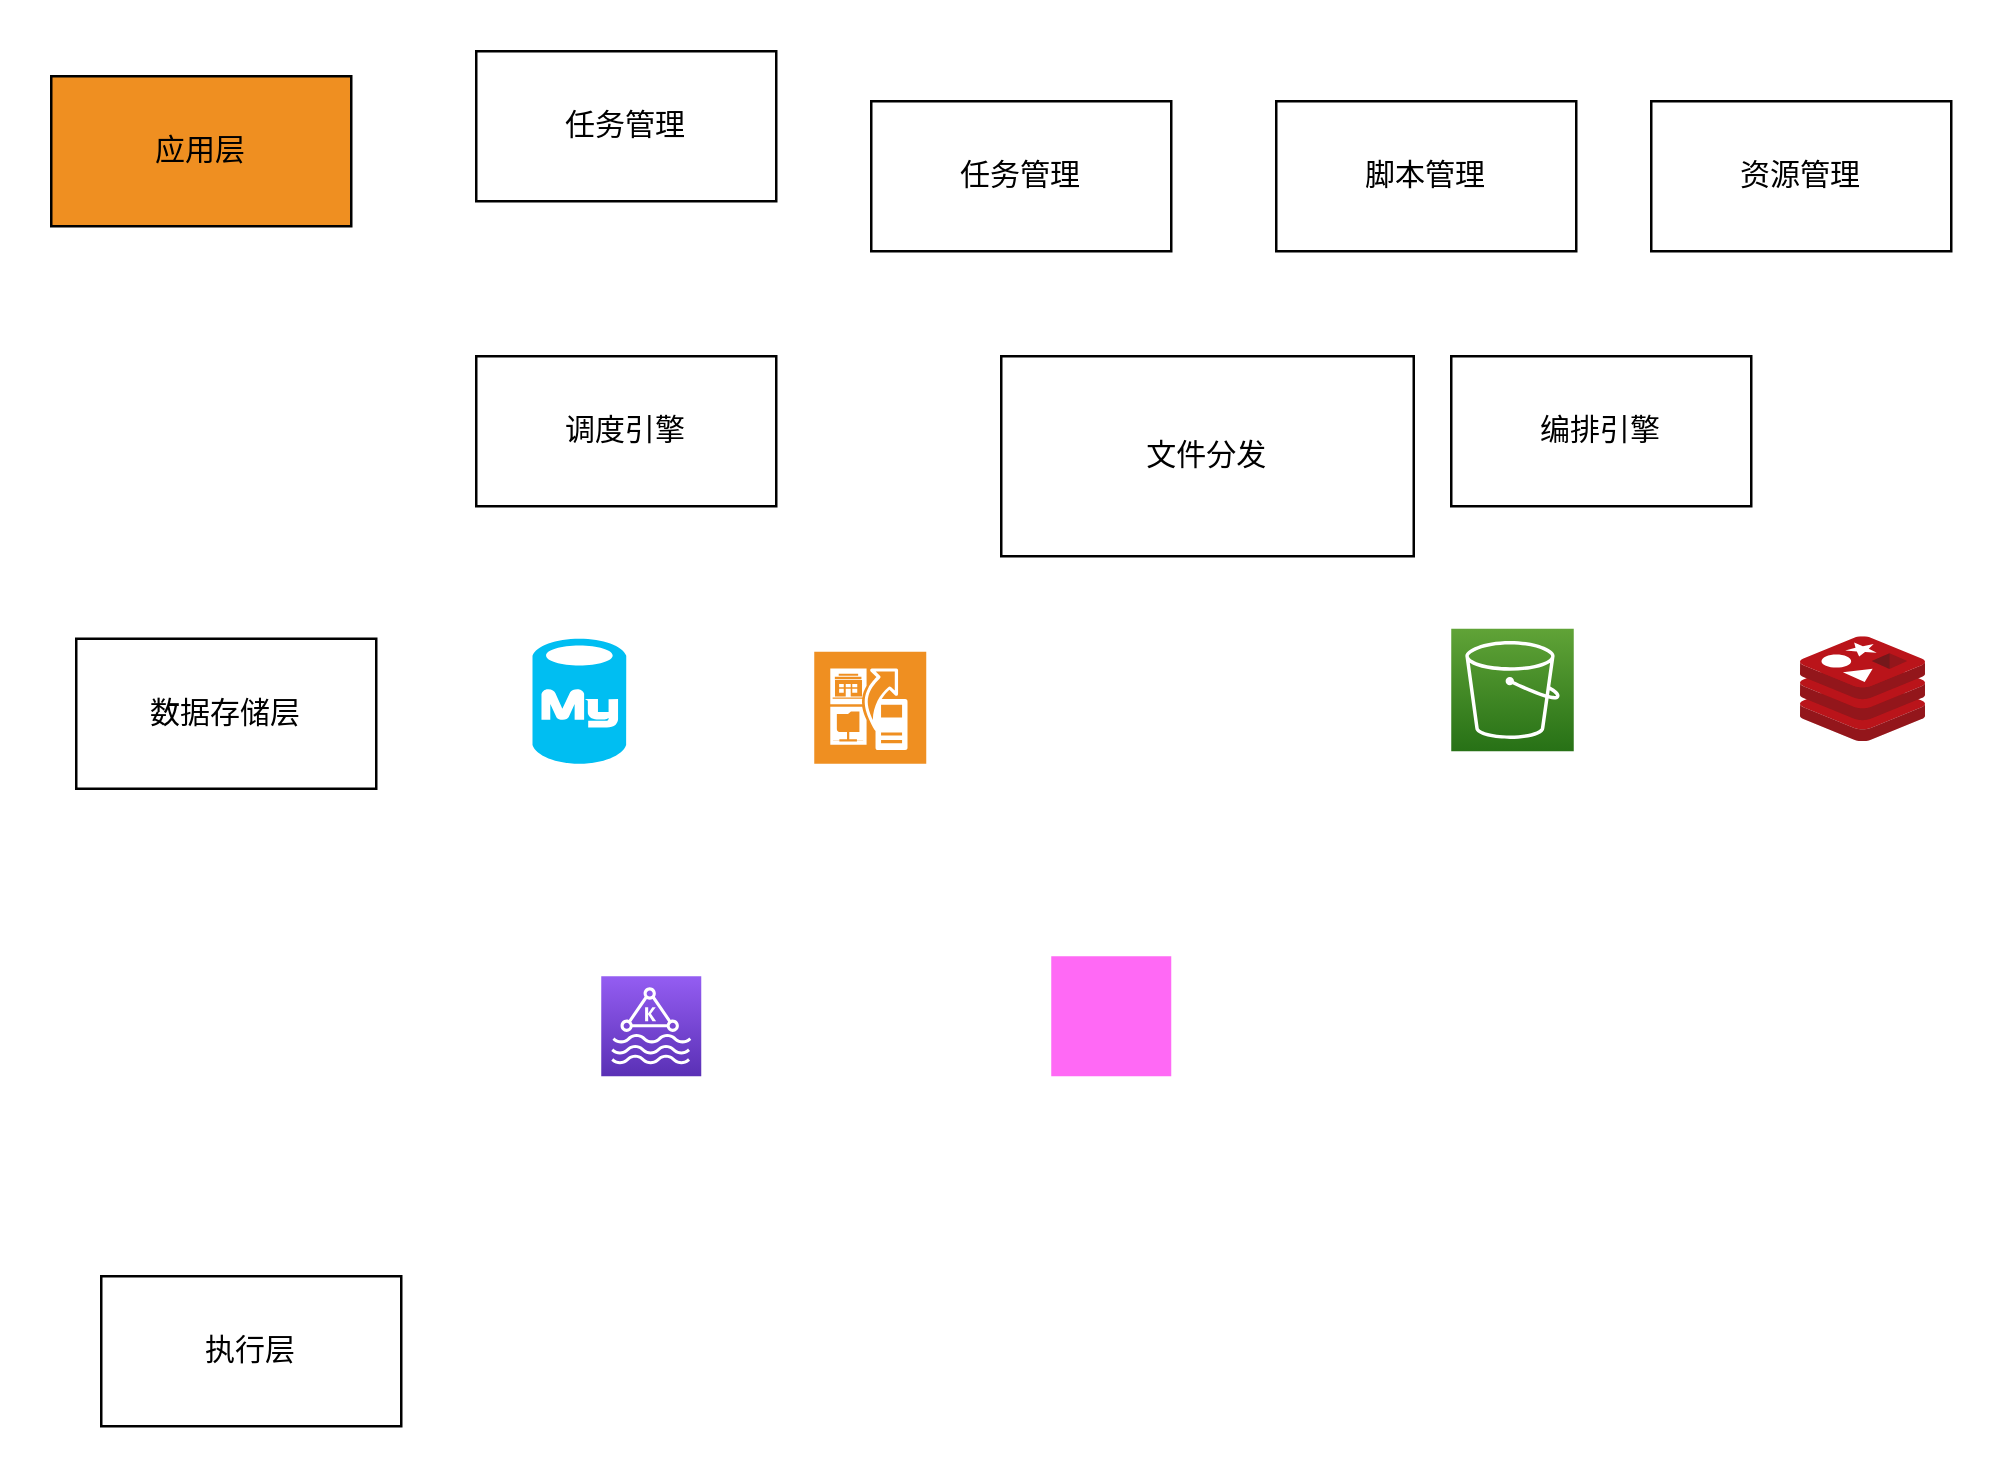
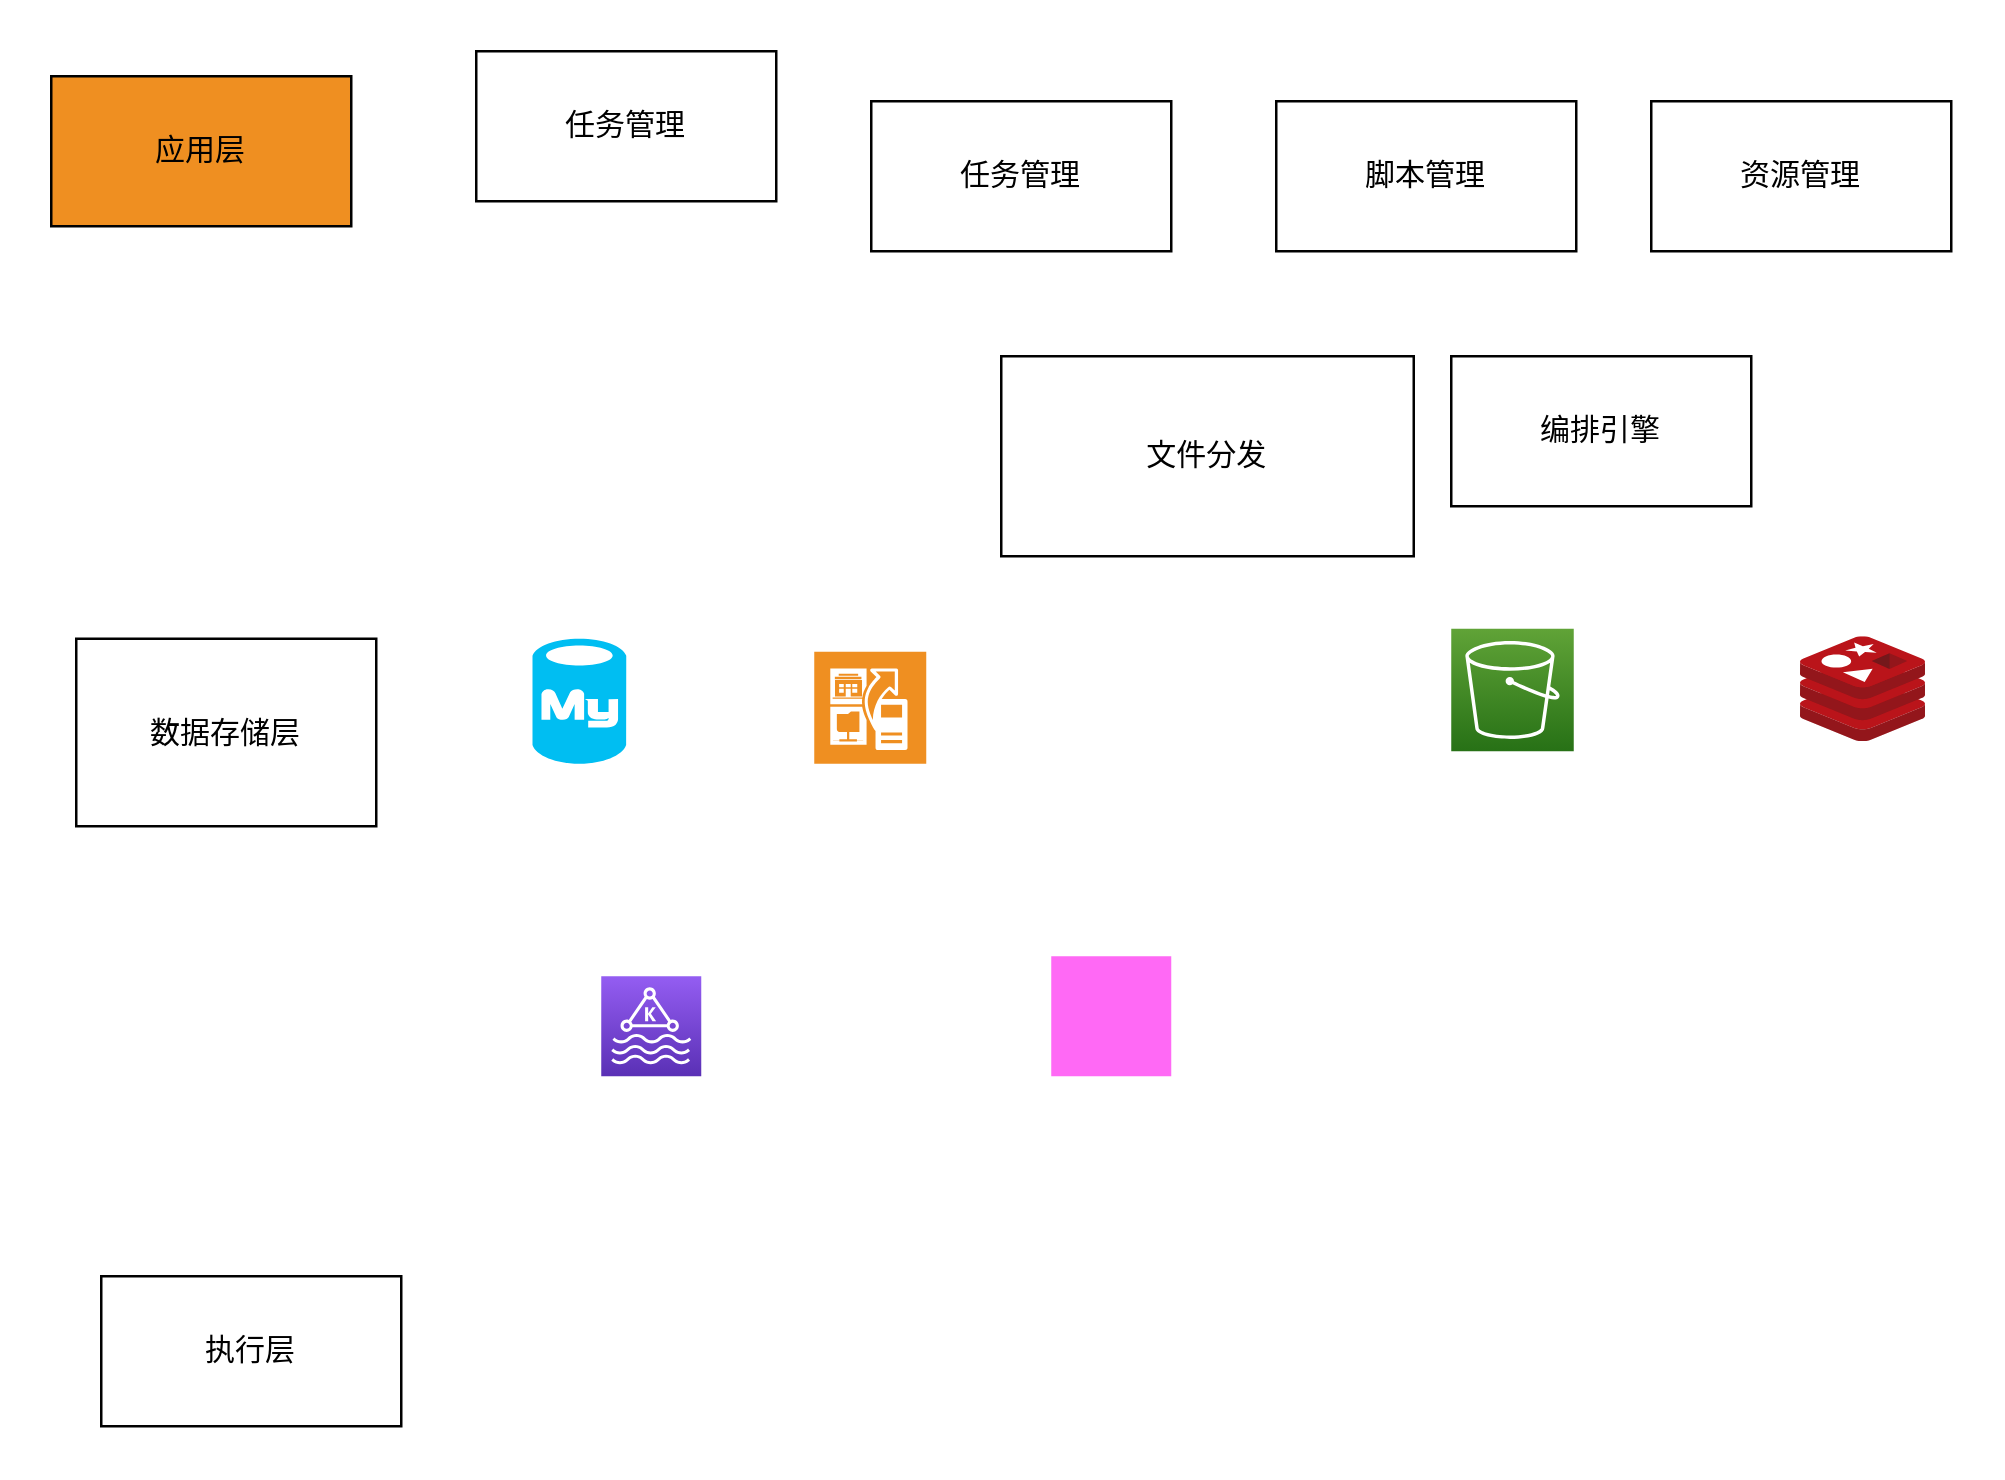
node "调度引擎": removed
node "数据存储层": size 300x150 -> 300x188
